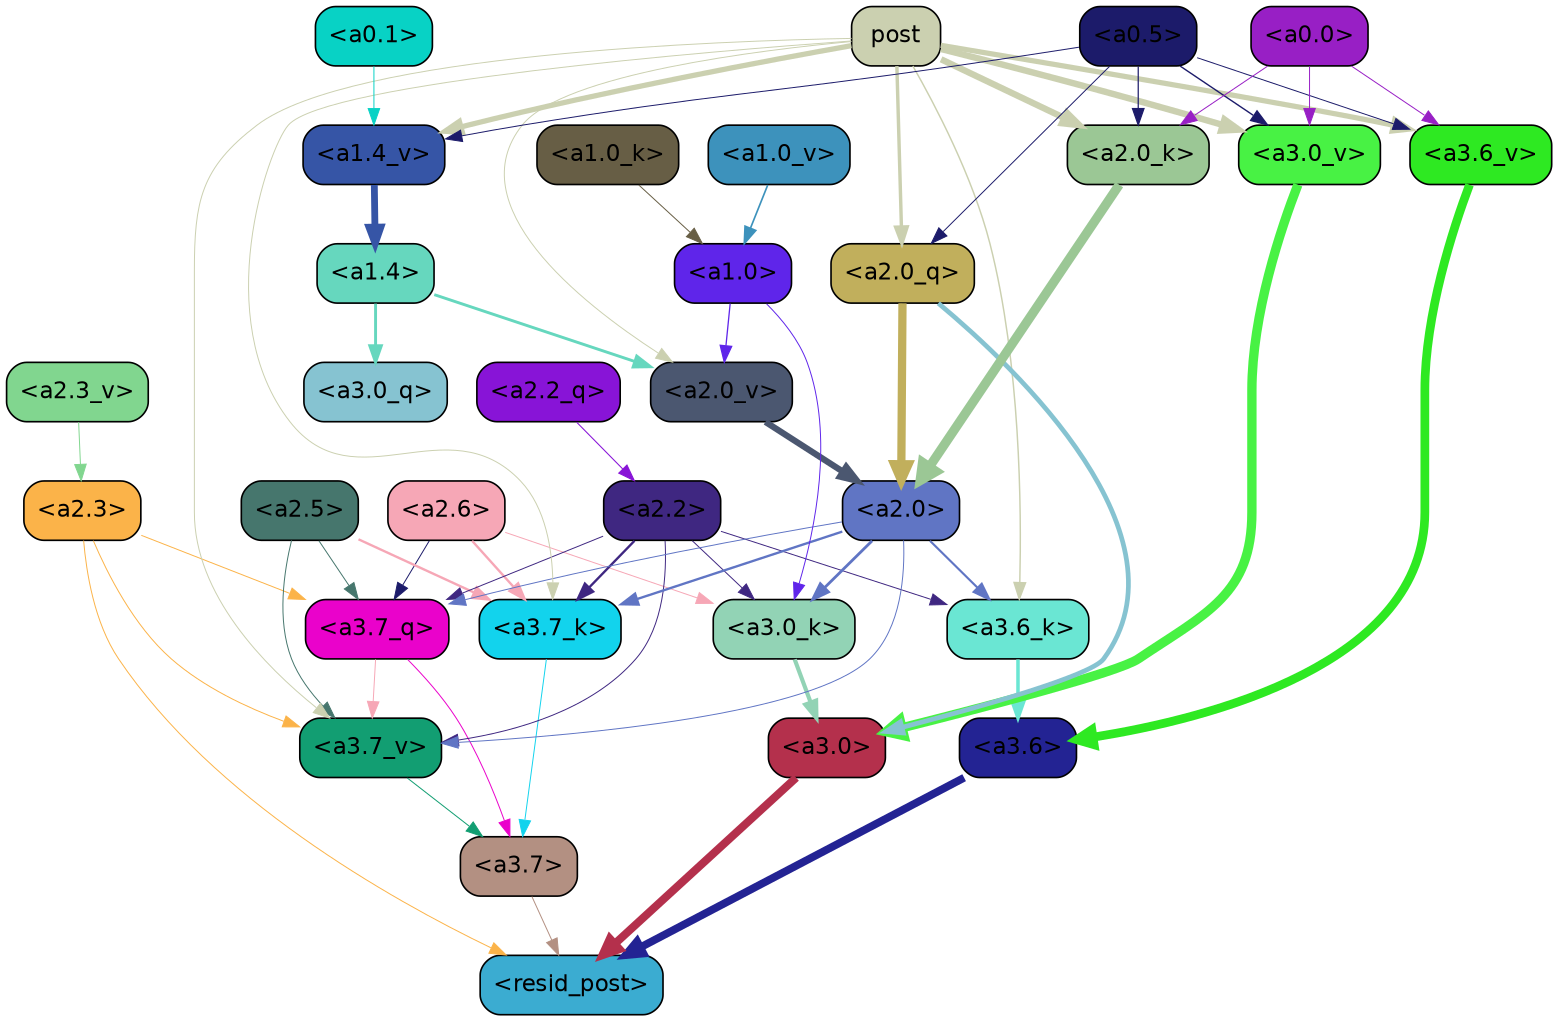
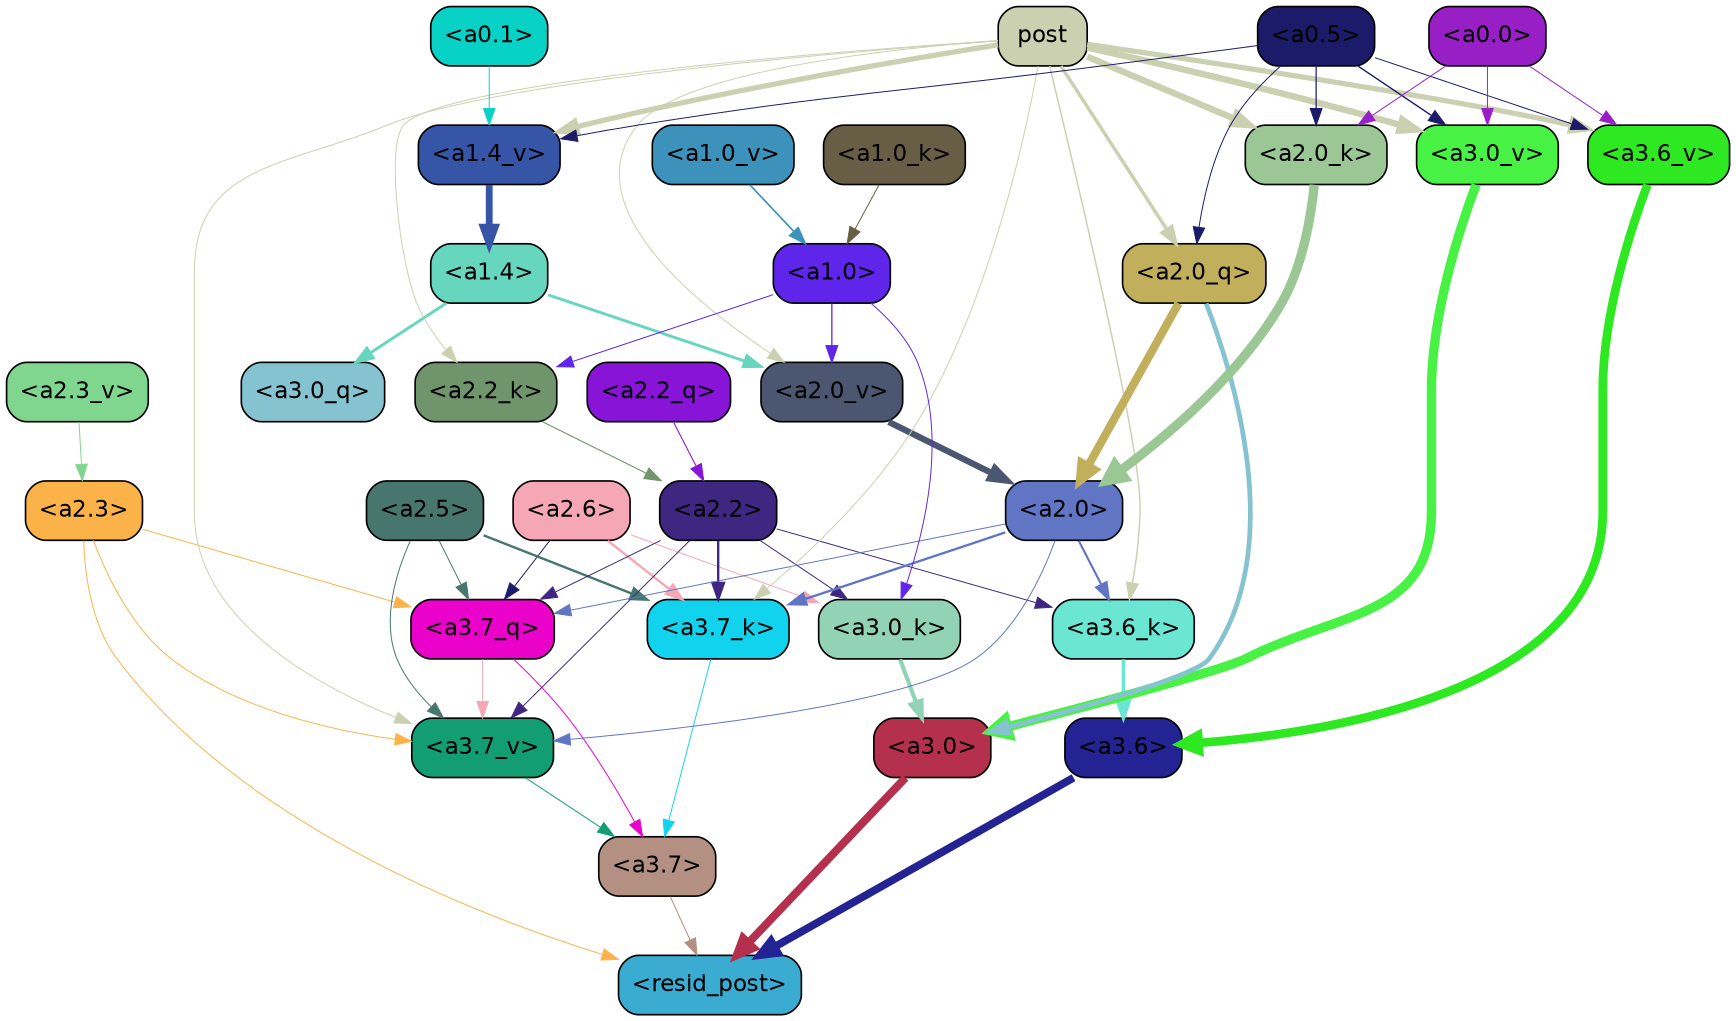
node "<a2.2_k>": added
edge "<a2.0>" -> "<a3.0_k>": removed
edge "<a2.5>" -> "<a3.7_k>": color #f6a7b6 -> #46766d
